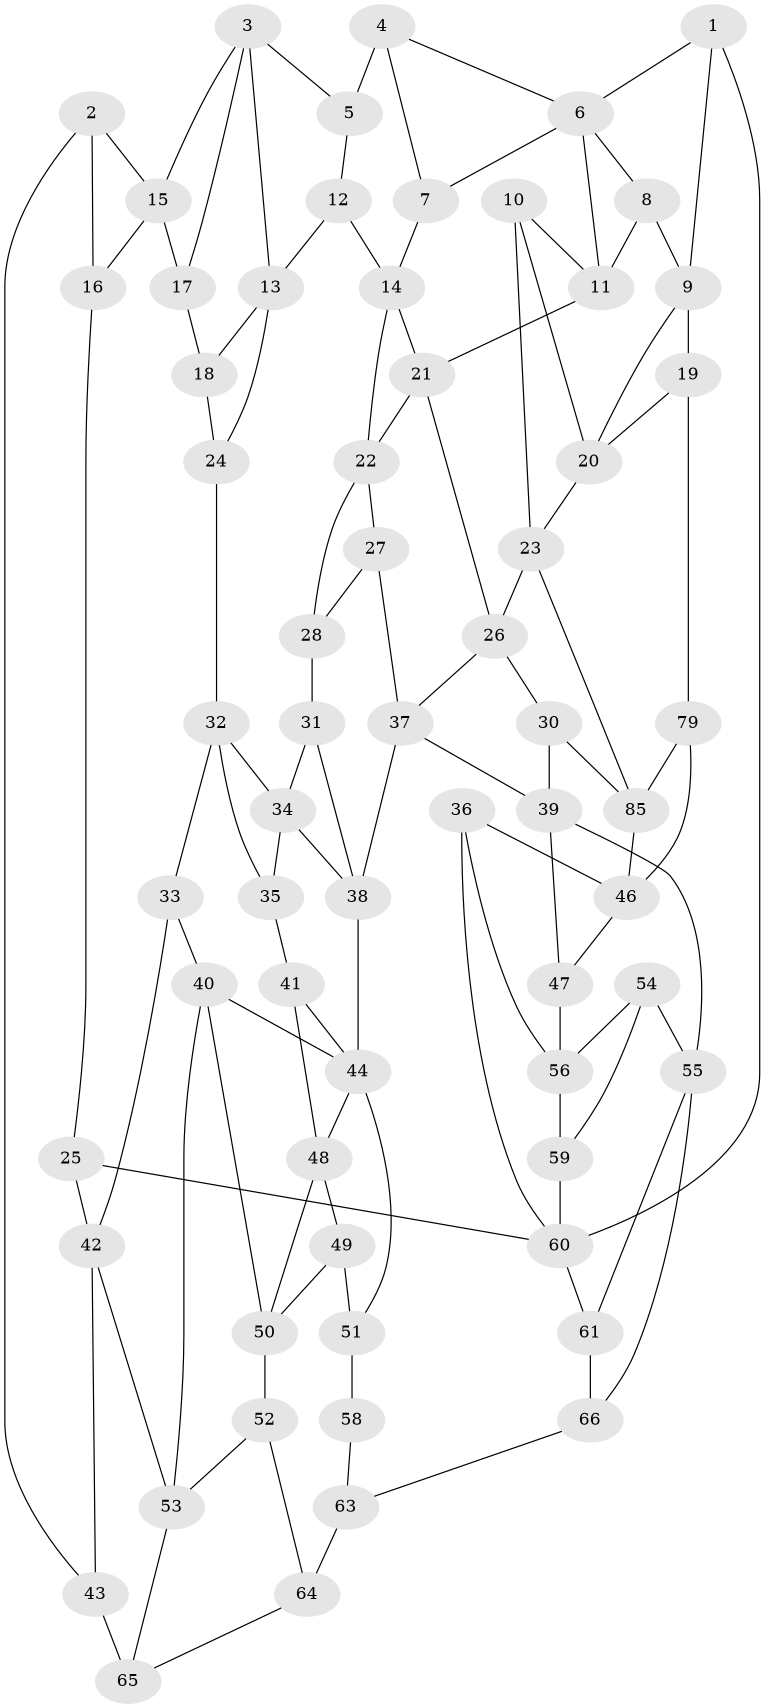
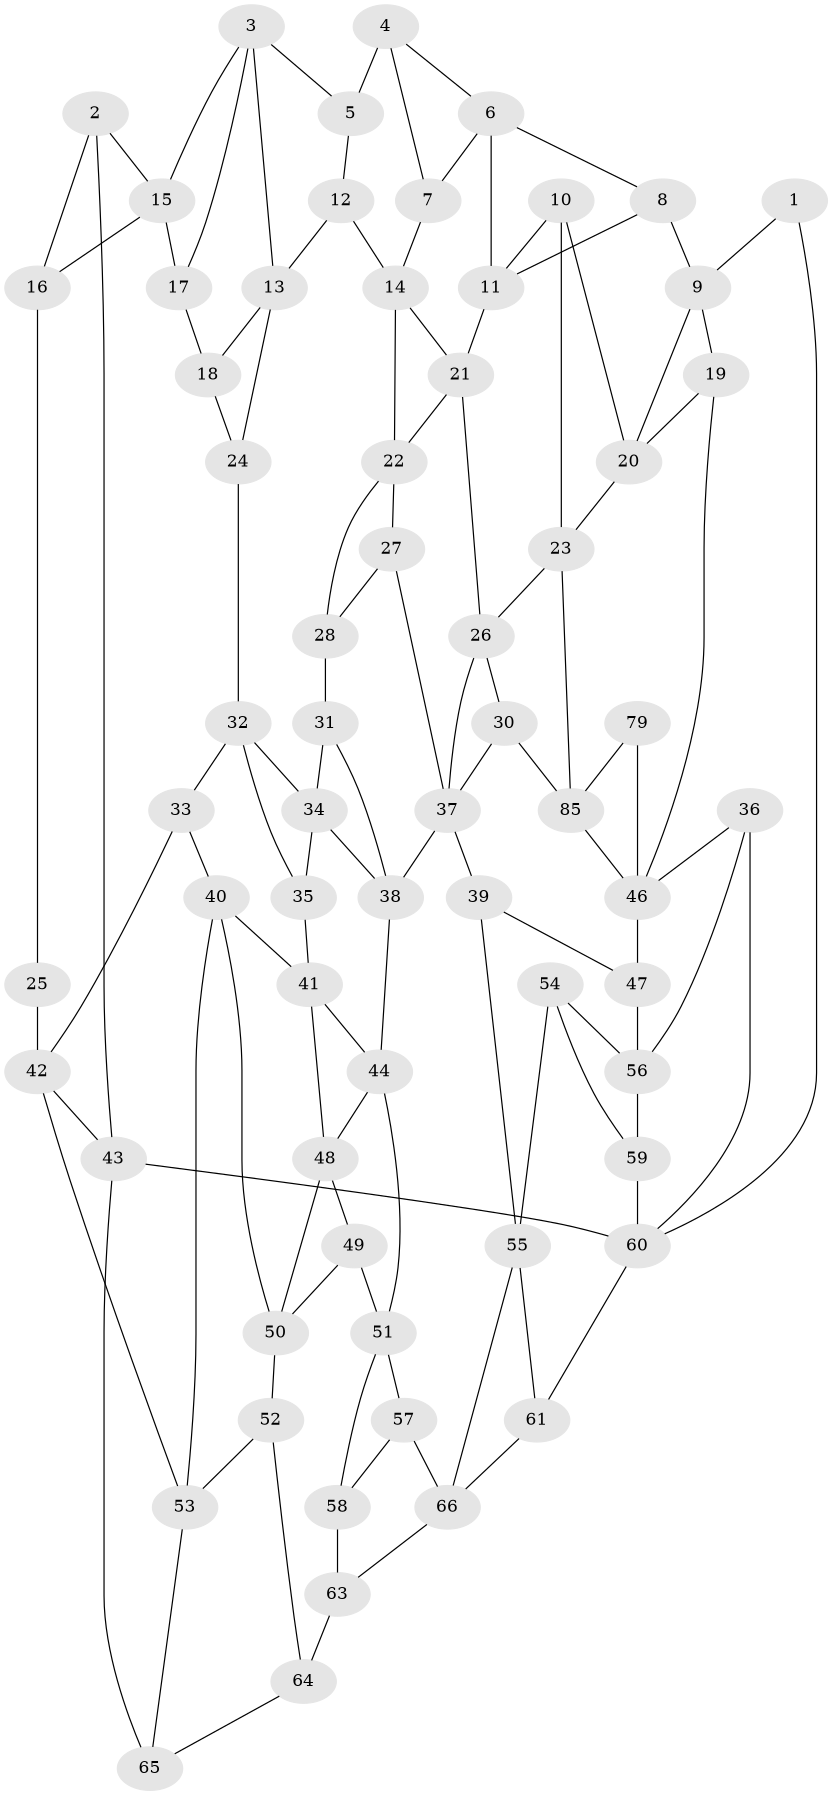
edge "1" -- "6": removed
edge "19" -- "79": now "19" -- "46"
edge "30" -- "39": now "30" -- "37"
edge "40" -- "44": now "40" -- "41"
edge "25" -- "60": now "43" -- "60"
node "57": added
